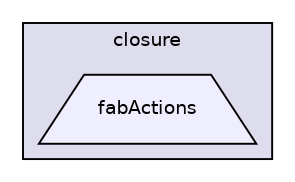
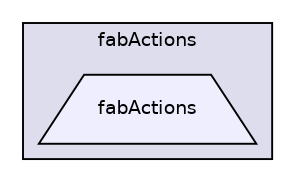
cluster "closure": label "closure" -> "fabActions"
